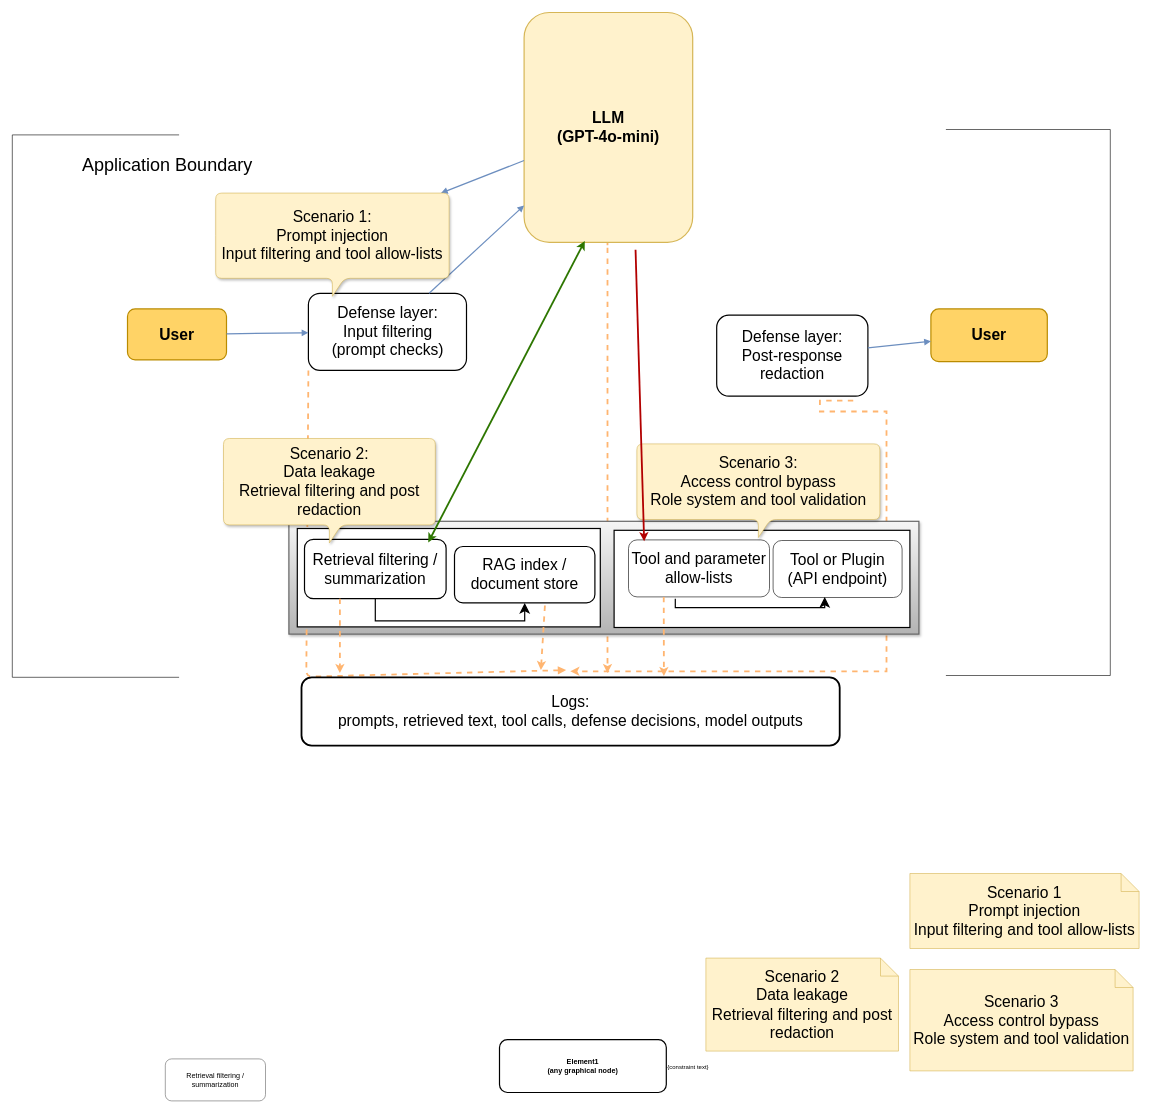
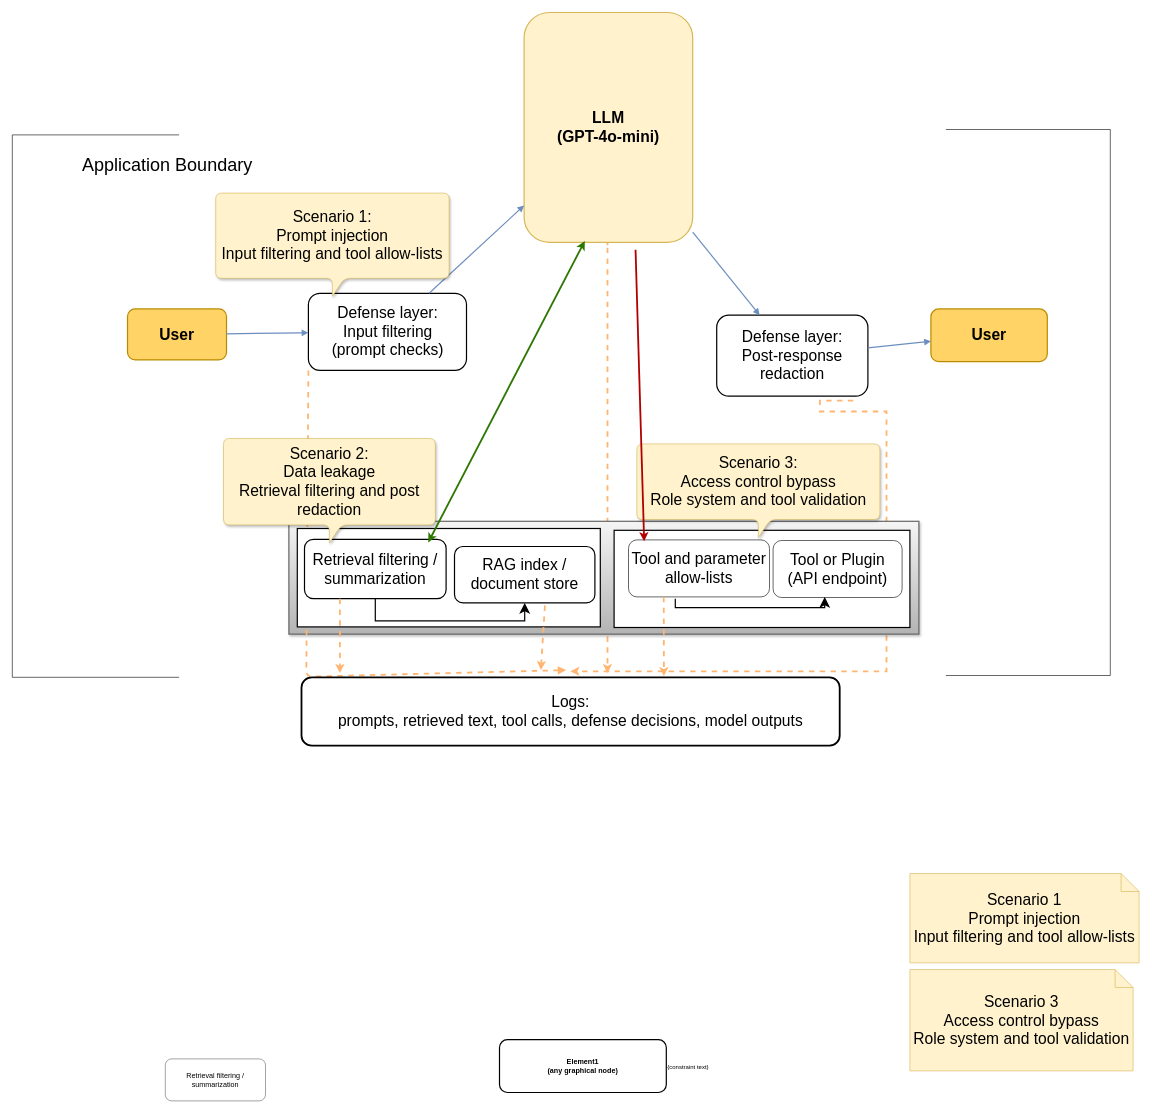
edge "LLM (GPT-4o-mini)" -> "Scenario 1: Prompt injection Input filtering and tool allow-lists": now "LLM (GPT-4o-mini)" -> "Defense layer: Post-response redaction"
node "Scenario 1 Prompt injection Input filtering and tool allow-lists": size 229x75 -> 229x89
node "Scenario 2 Data leakage Retrieval filtering and post redaction": removed
